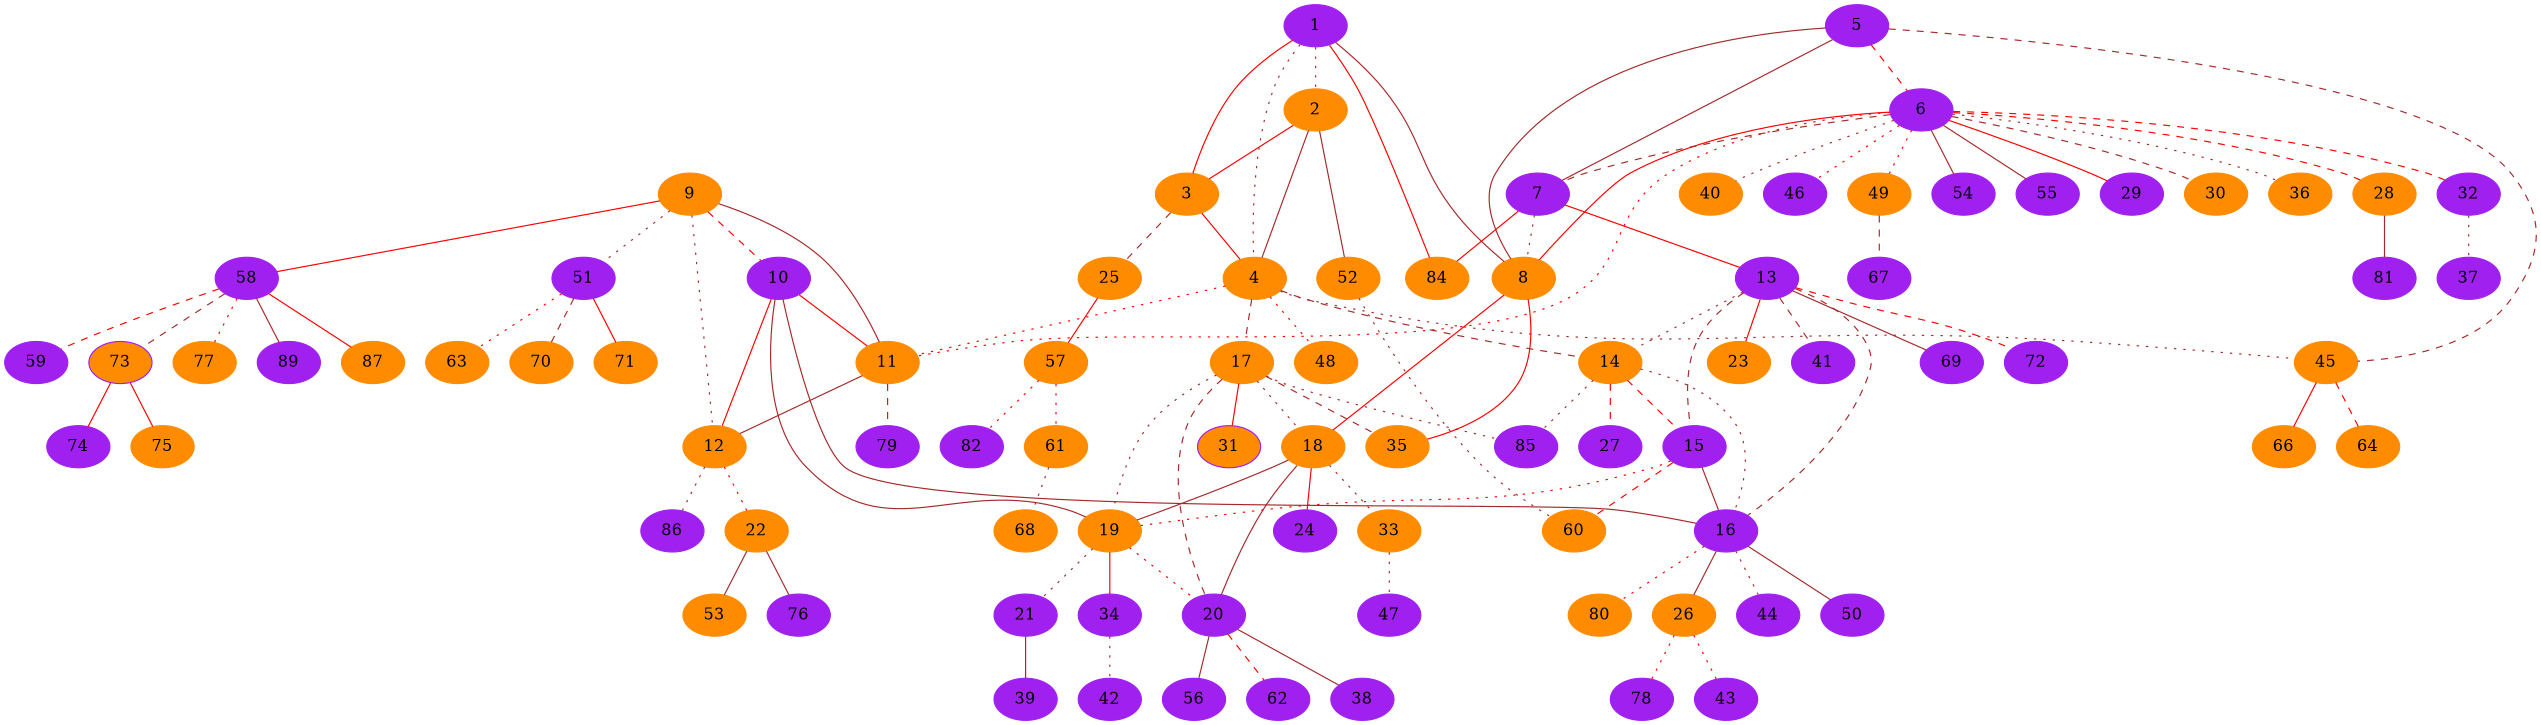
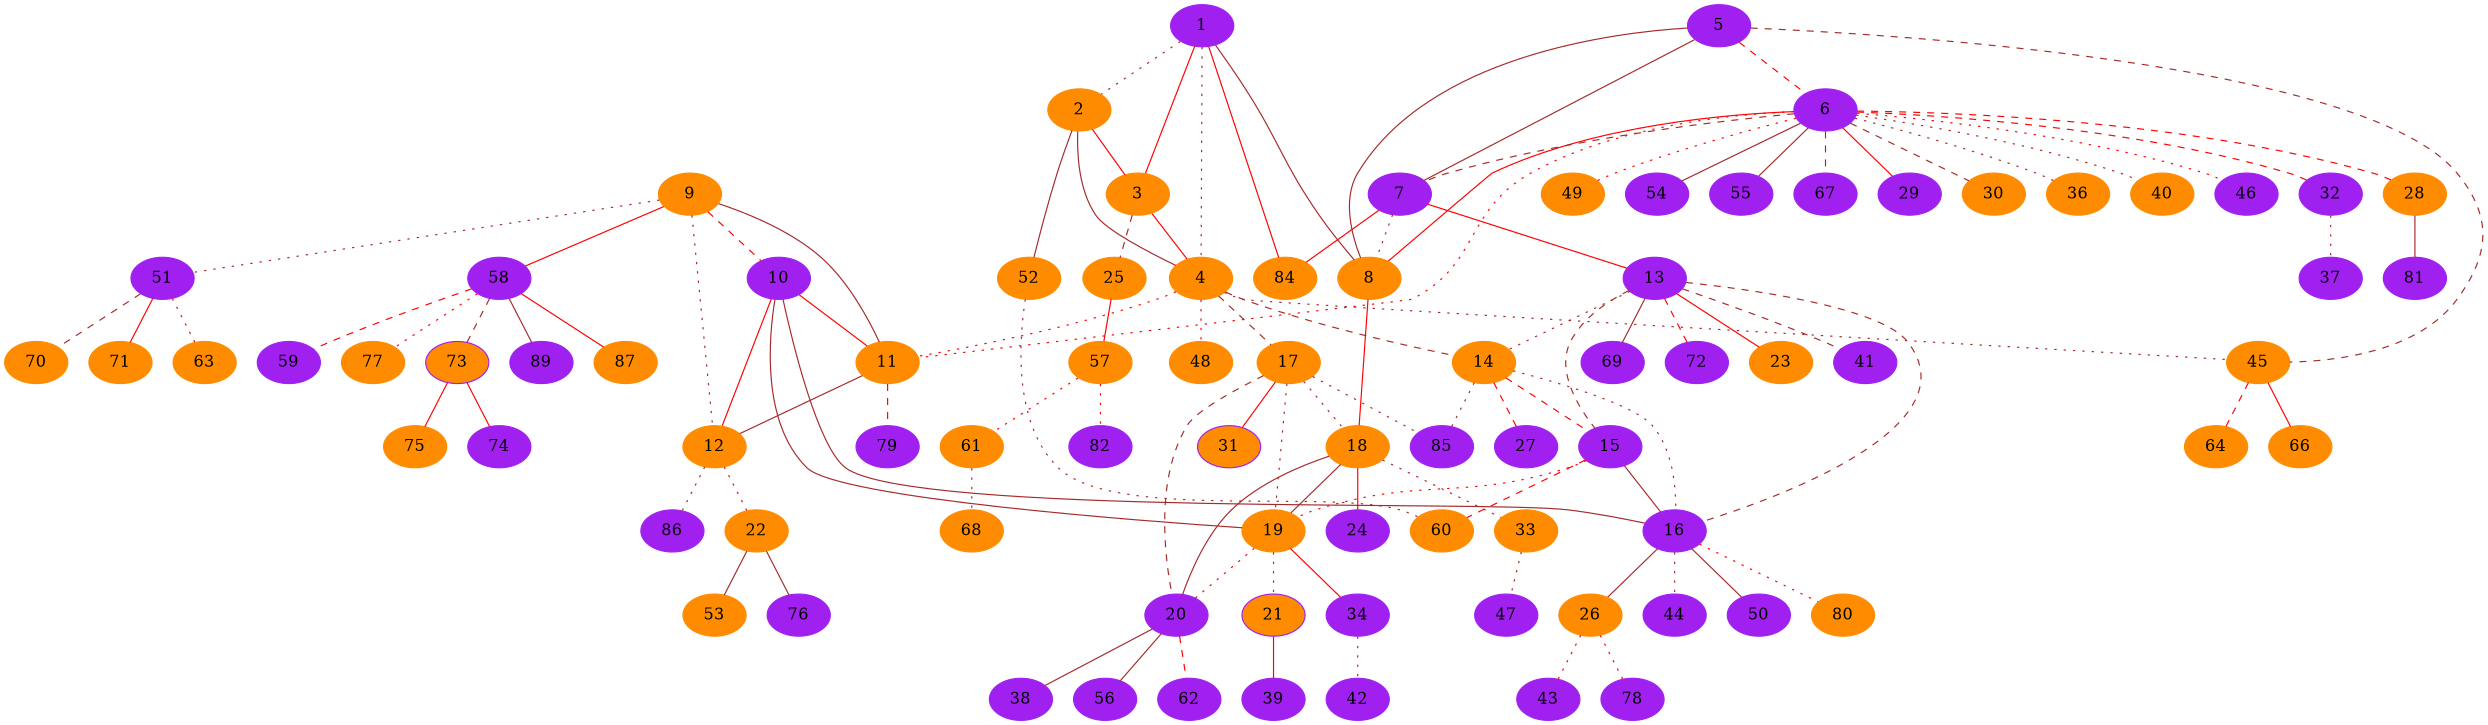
edge "49" -- "67": now "6" -- "67"
node "35": removed
node "21": fillcolor purple -> darkorange
